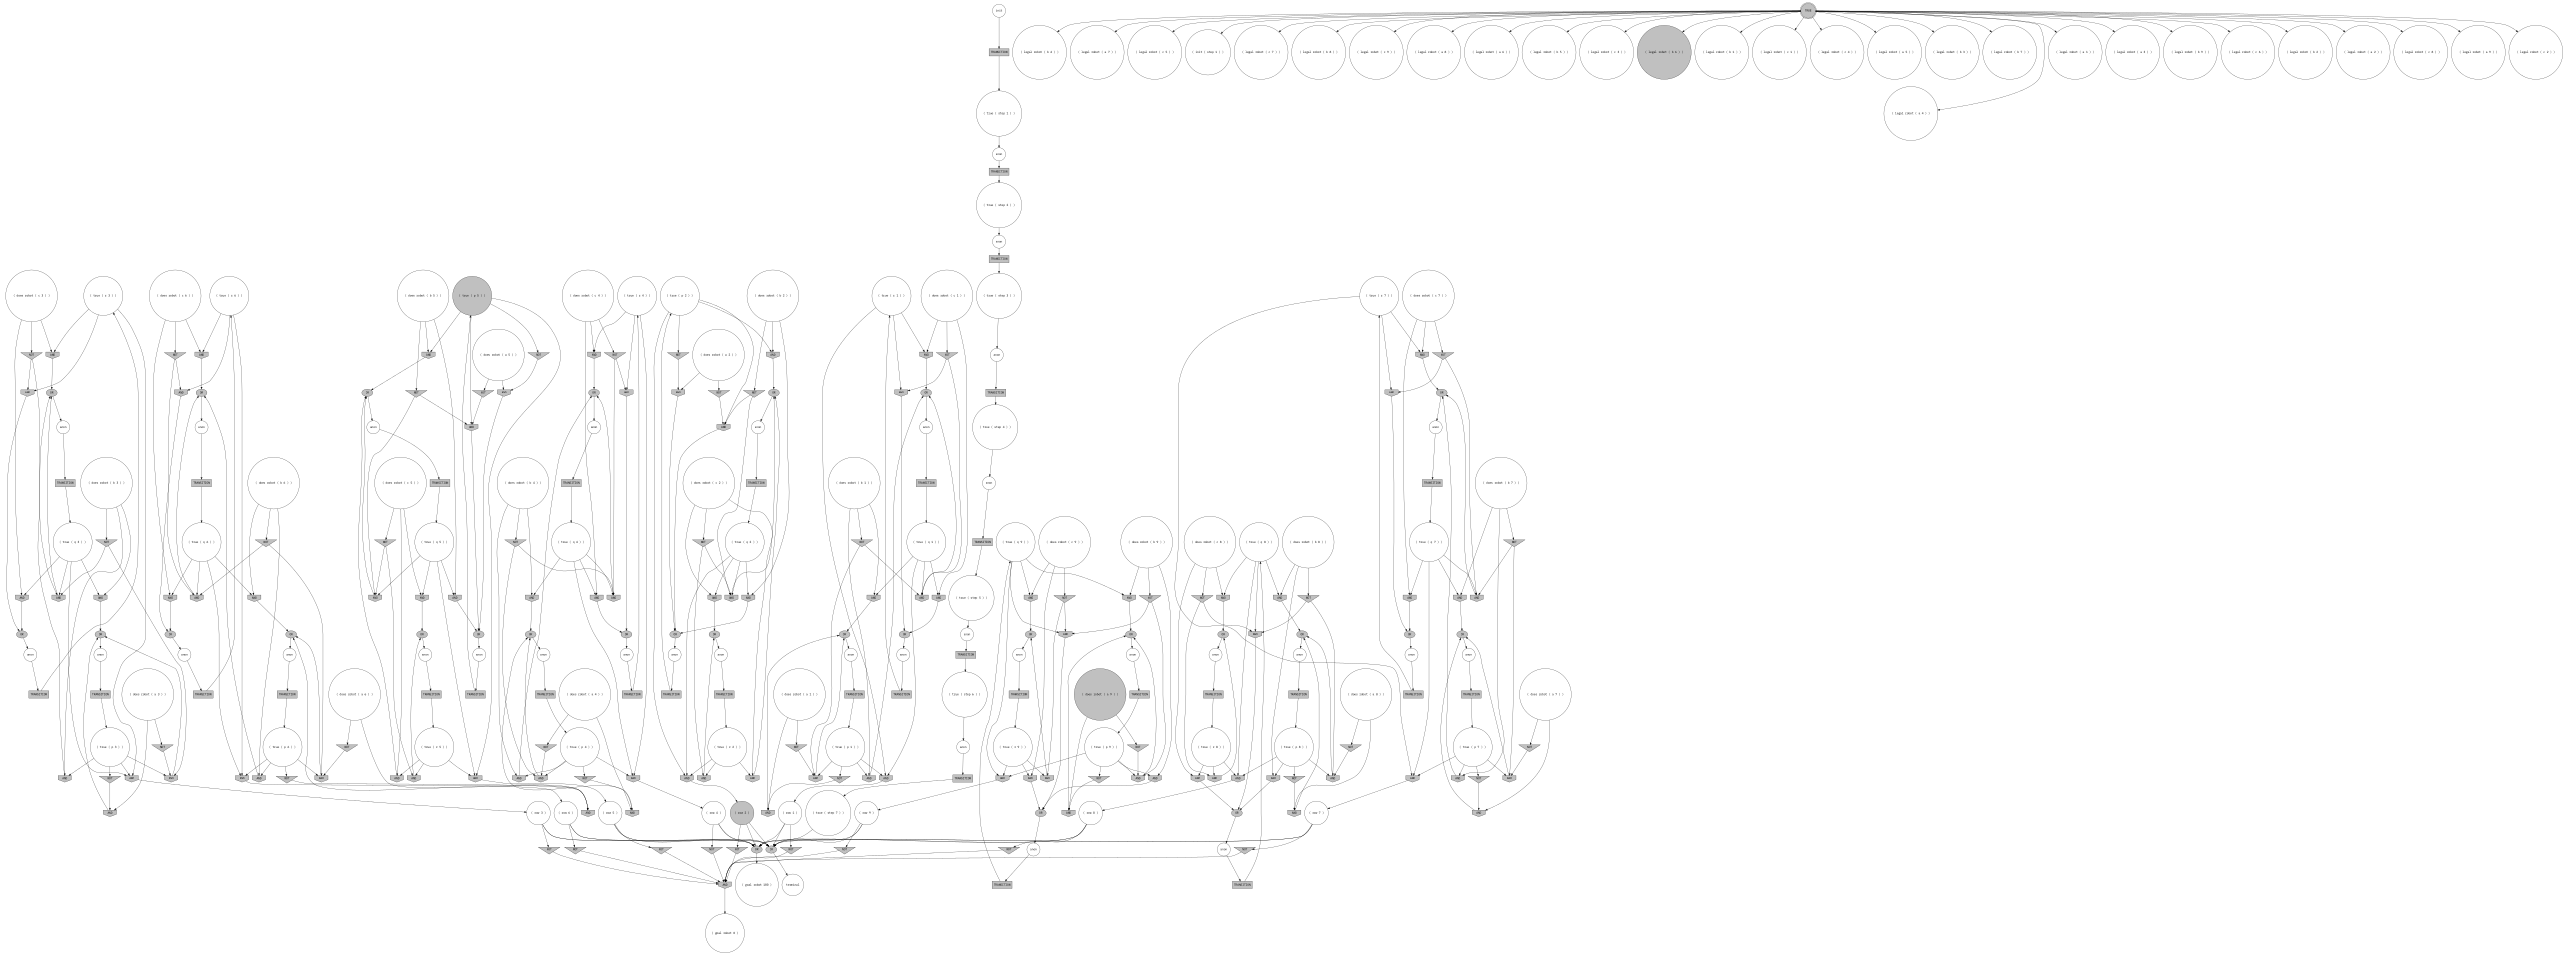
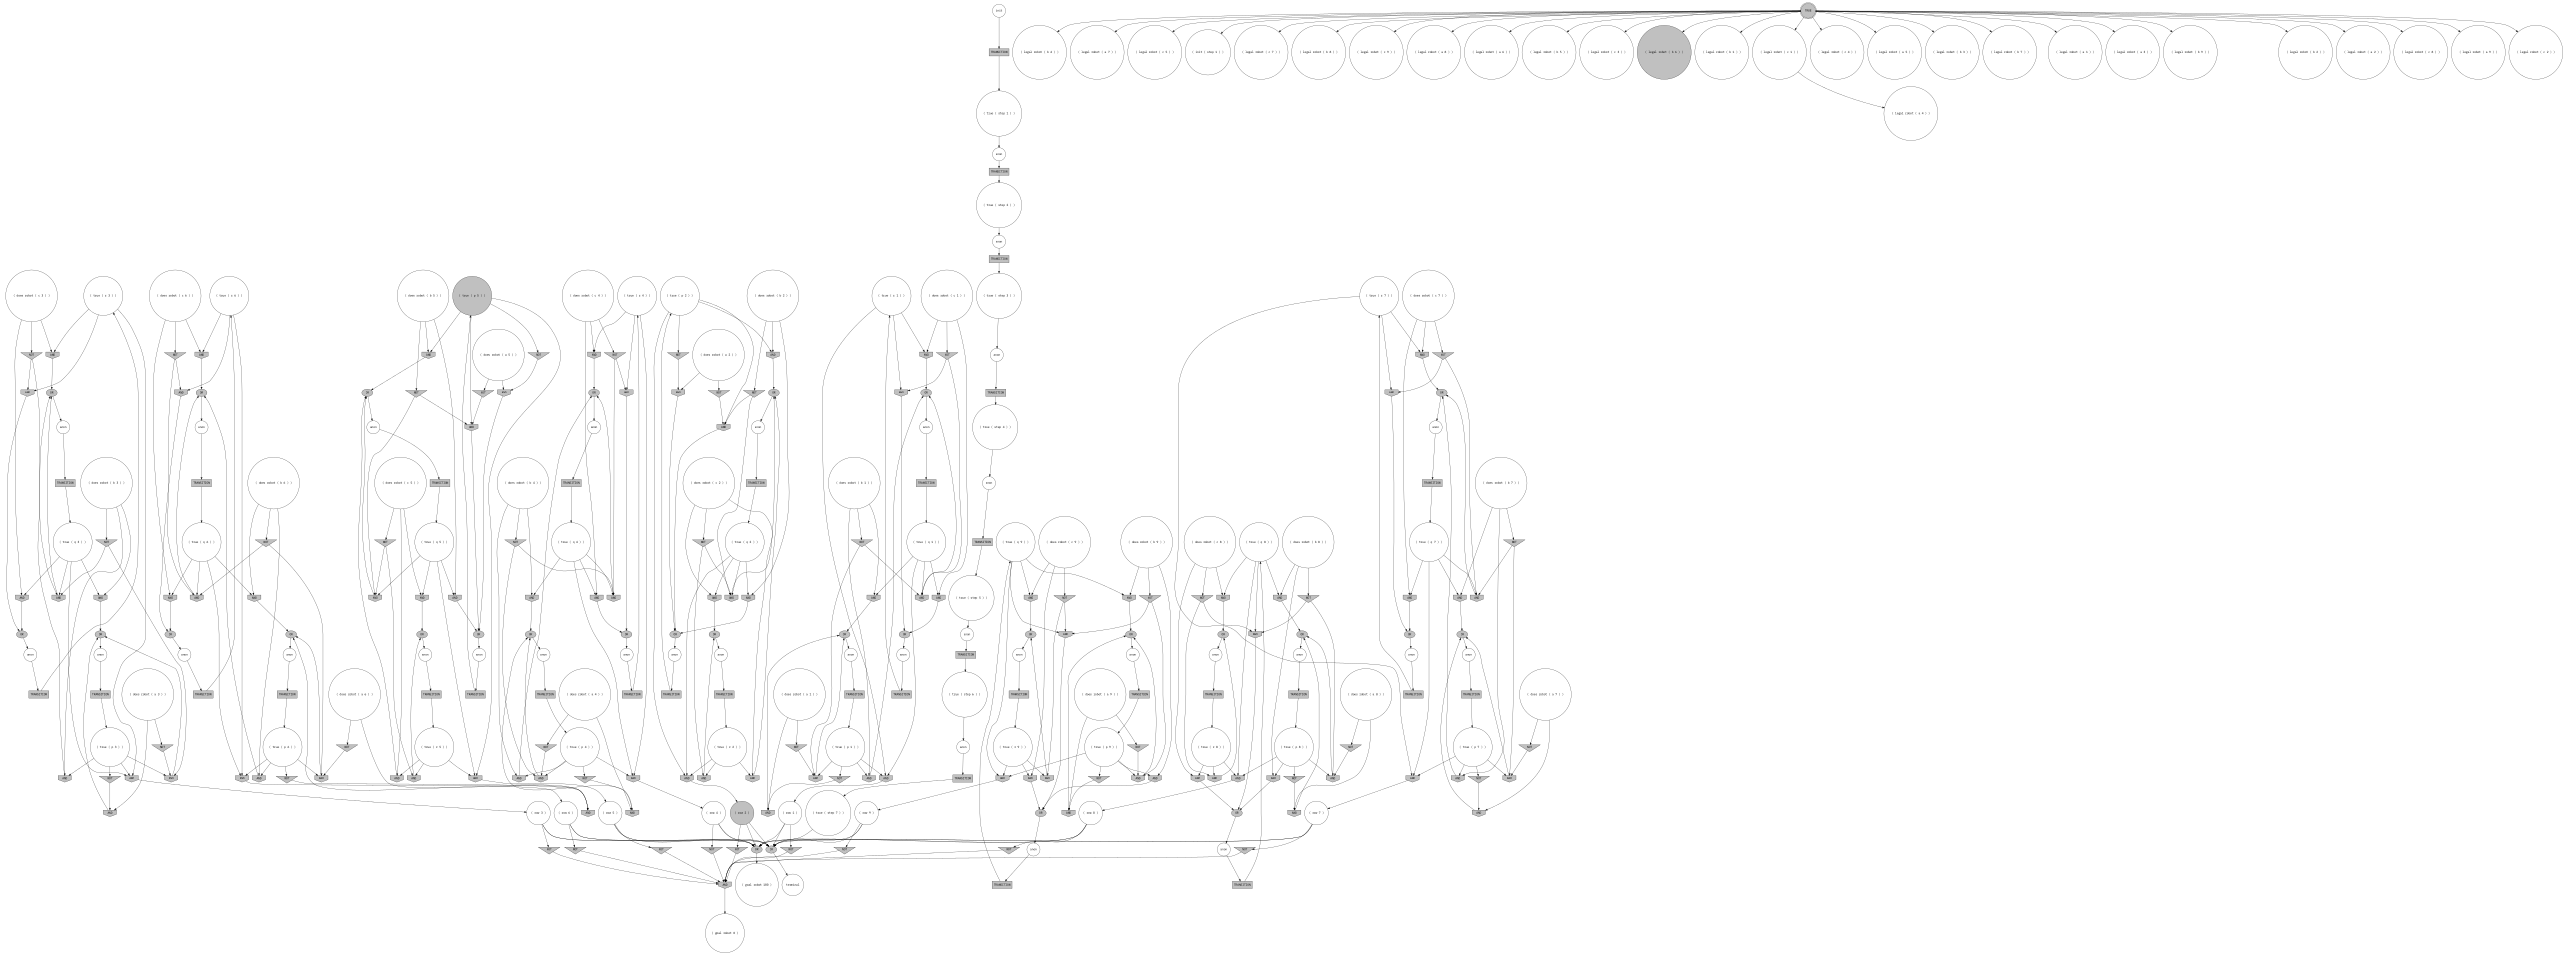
edge "TRUE" -> "( legal robot ( a 4 ) )": now "( legal robot ( c 1 ) )" -> "( legal robot ( a 4 ) )"
node "( legal robot ( c 6 ) )": removed
node "( does robot ( a 9 ) )": fillcolor grey -> white
